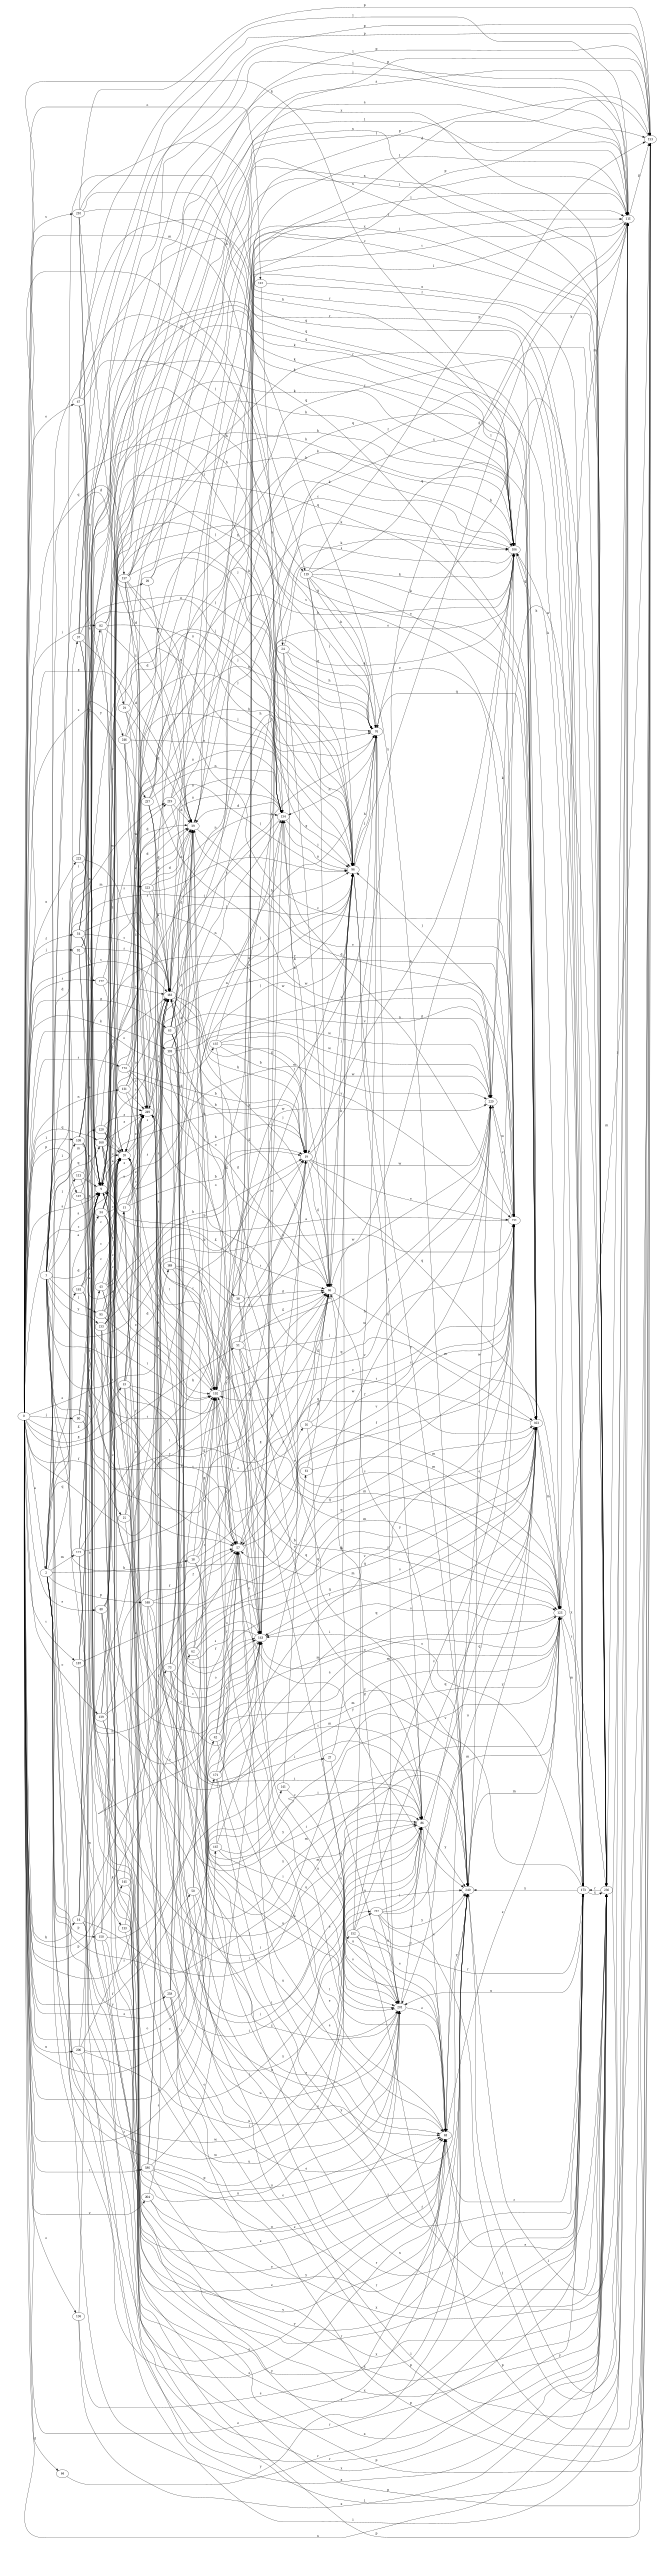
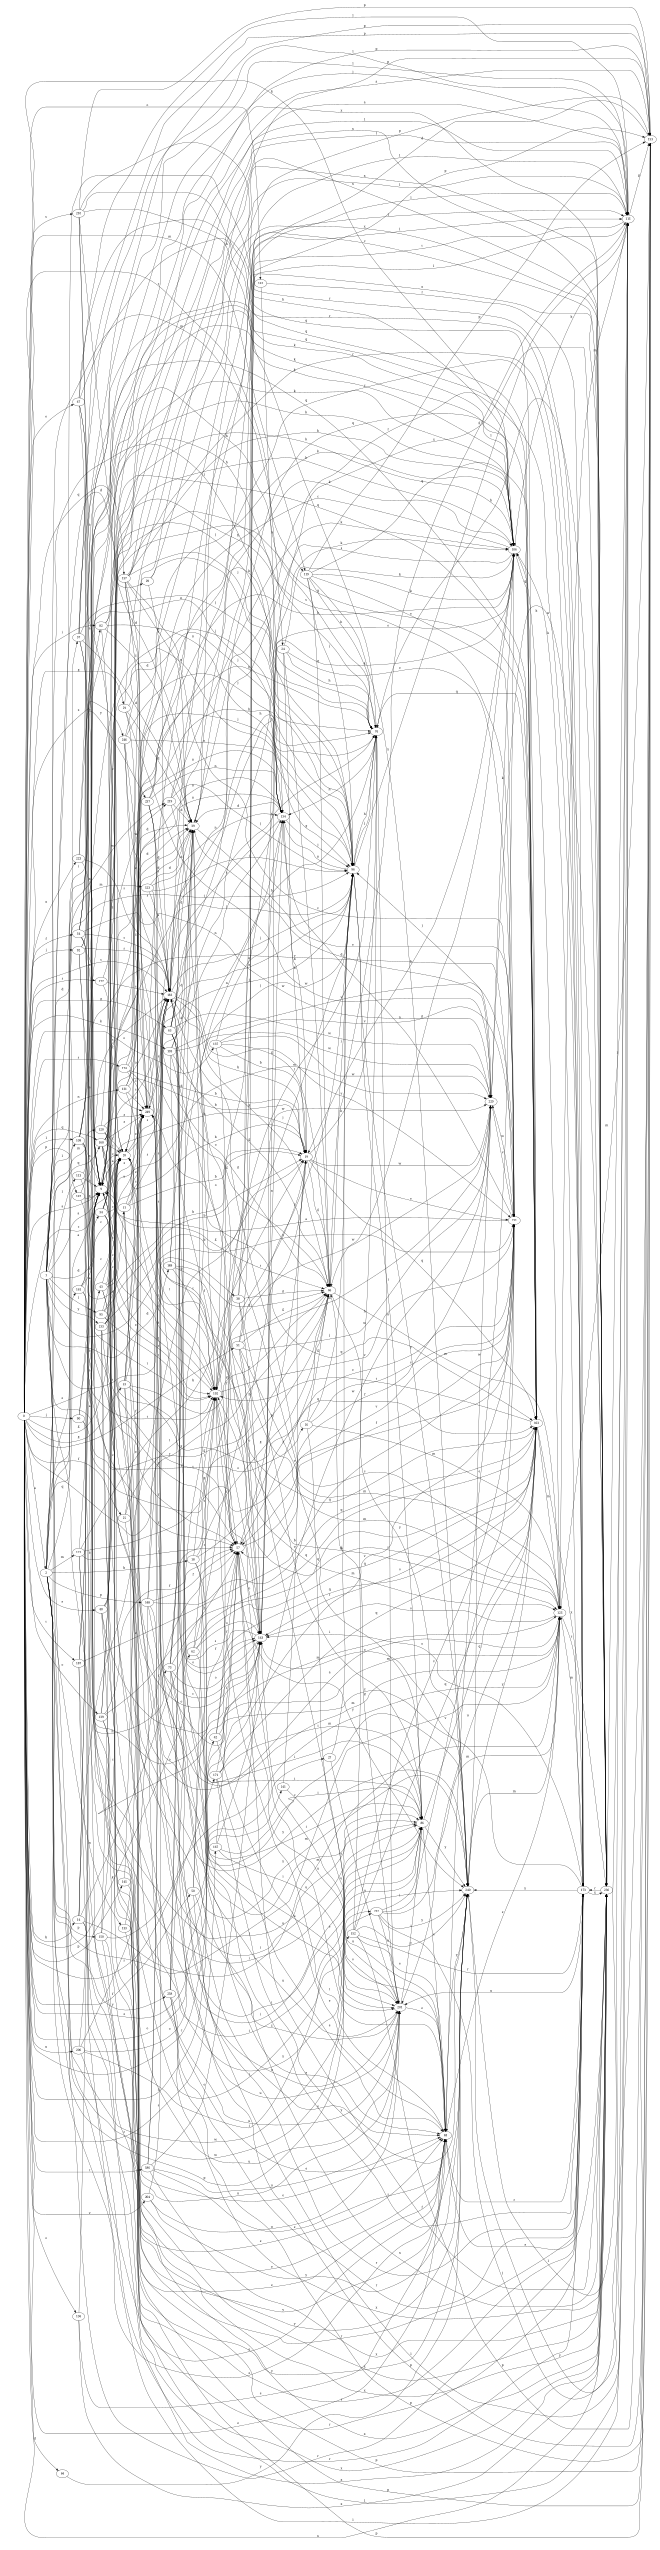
edge "47" -> "96": removed, label "j"
edge "121" -> "28": now "121" -> "57"
node "83": removed
